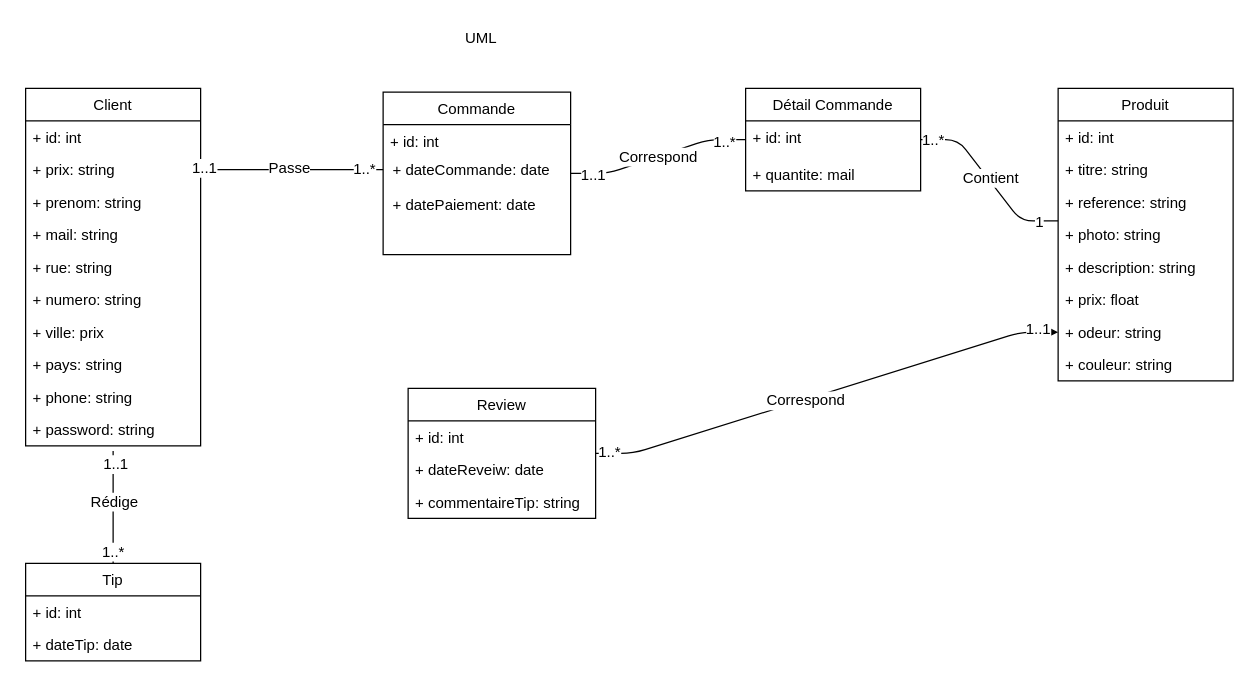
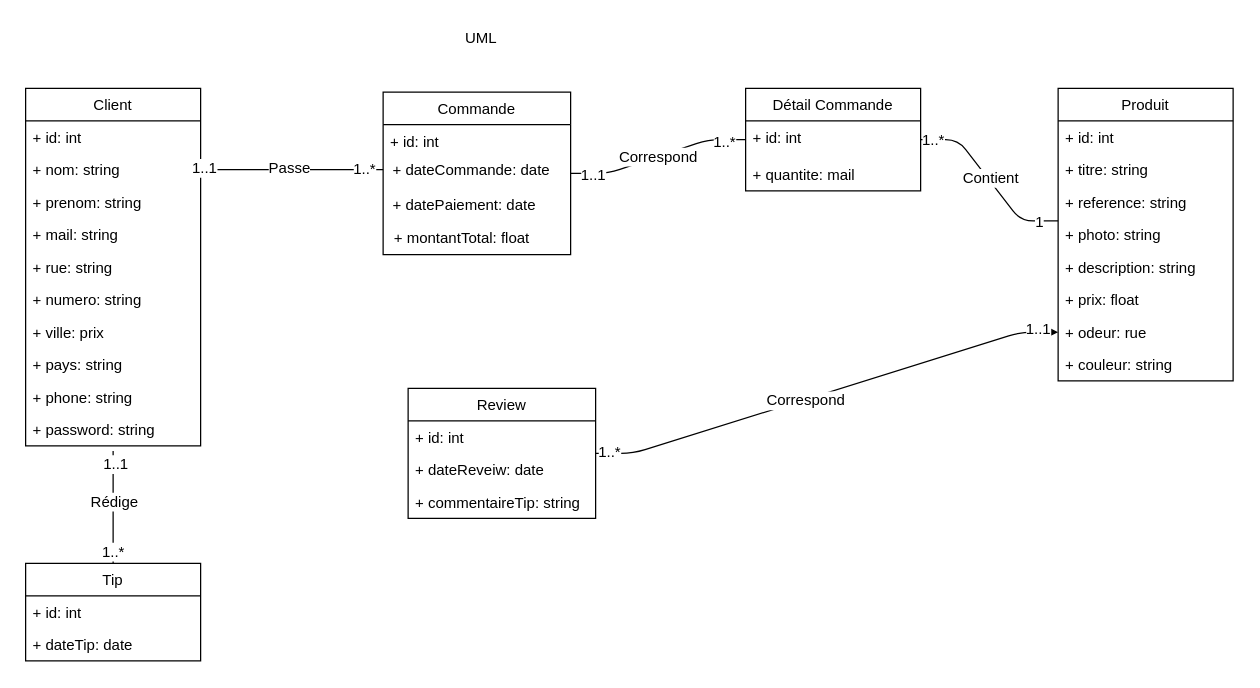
node "+ prix: string": label "+ prix: string" -> "+ nom: string"
node "+ montantTotal: float": added
node "+ odeur: string": label "+ odeur: string" -> "+ odeur: rue"
